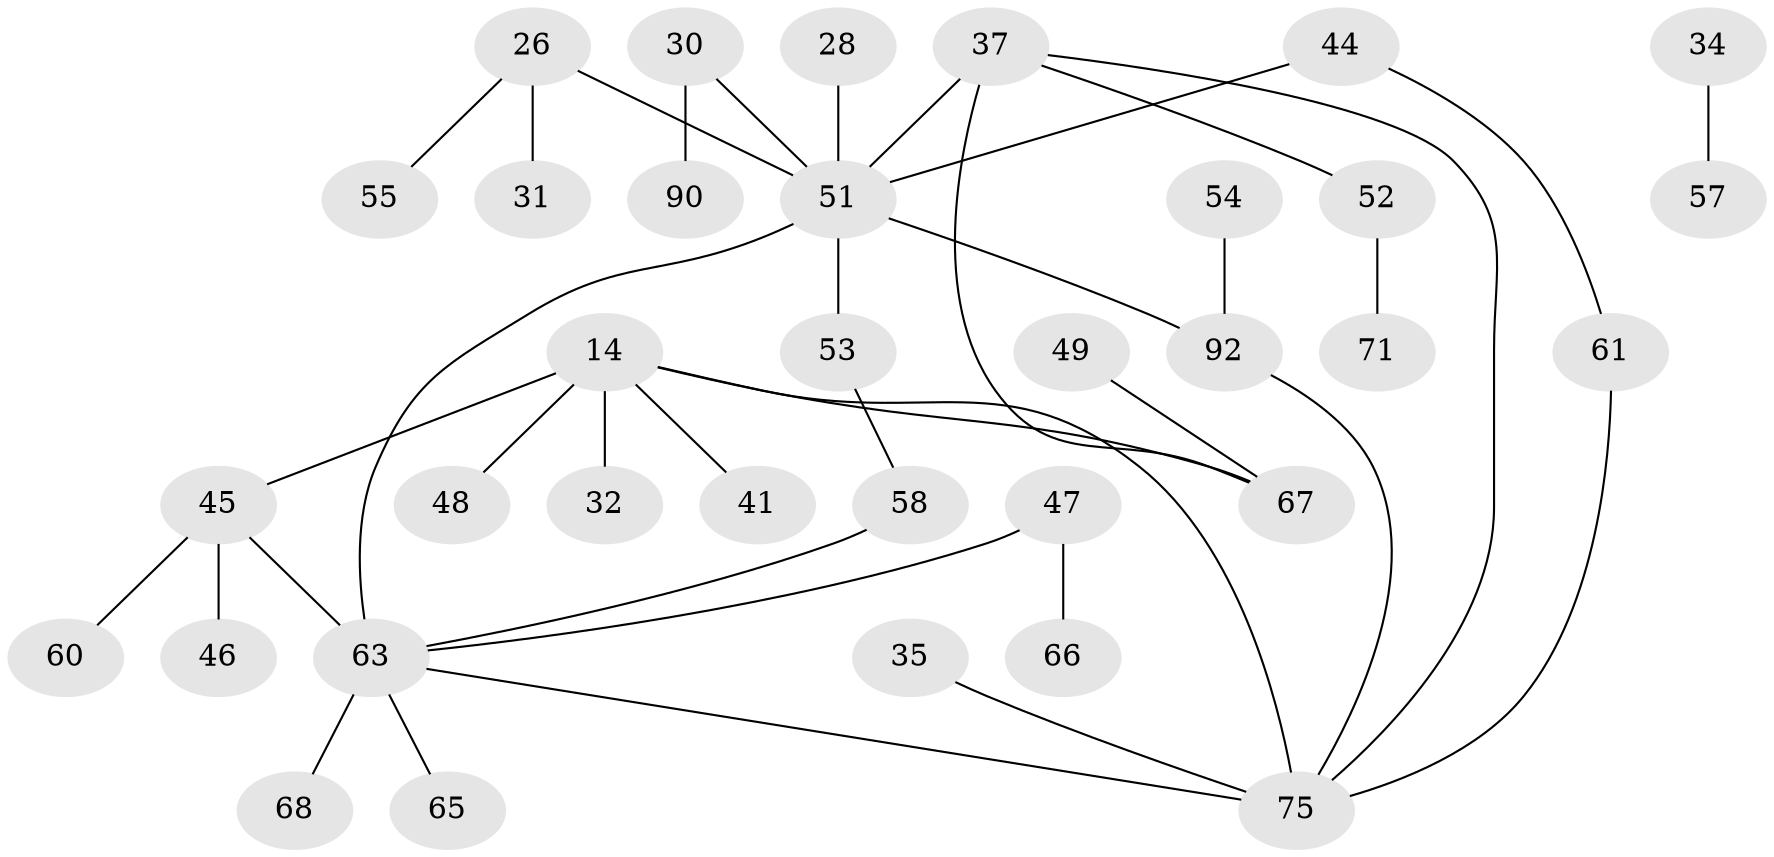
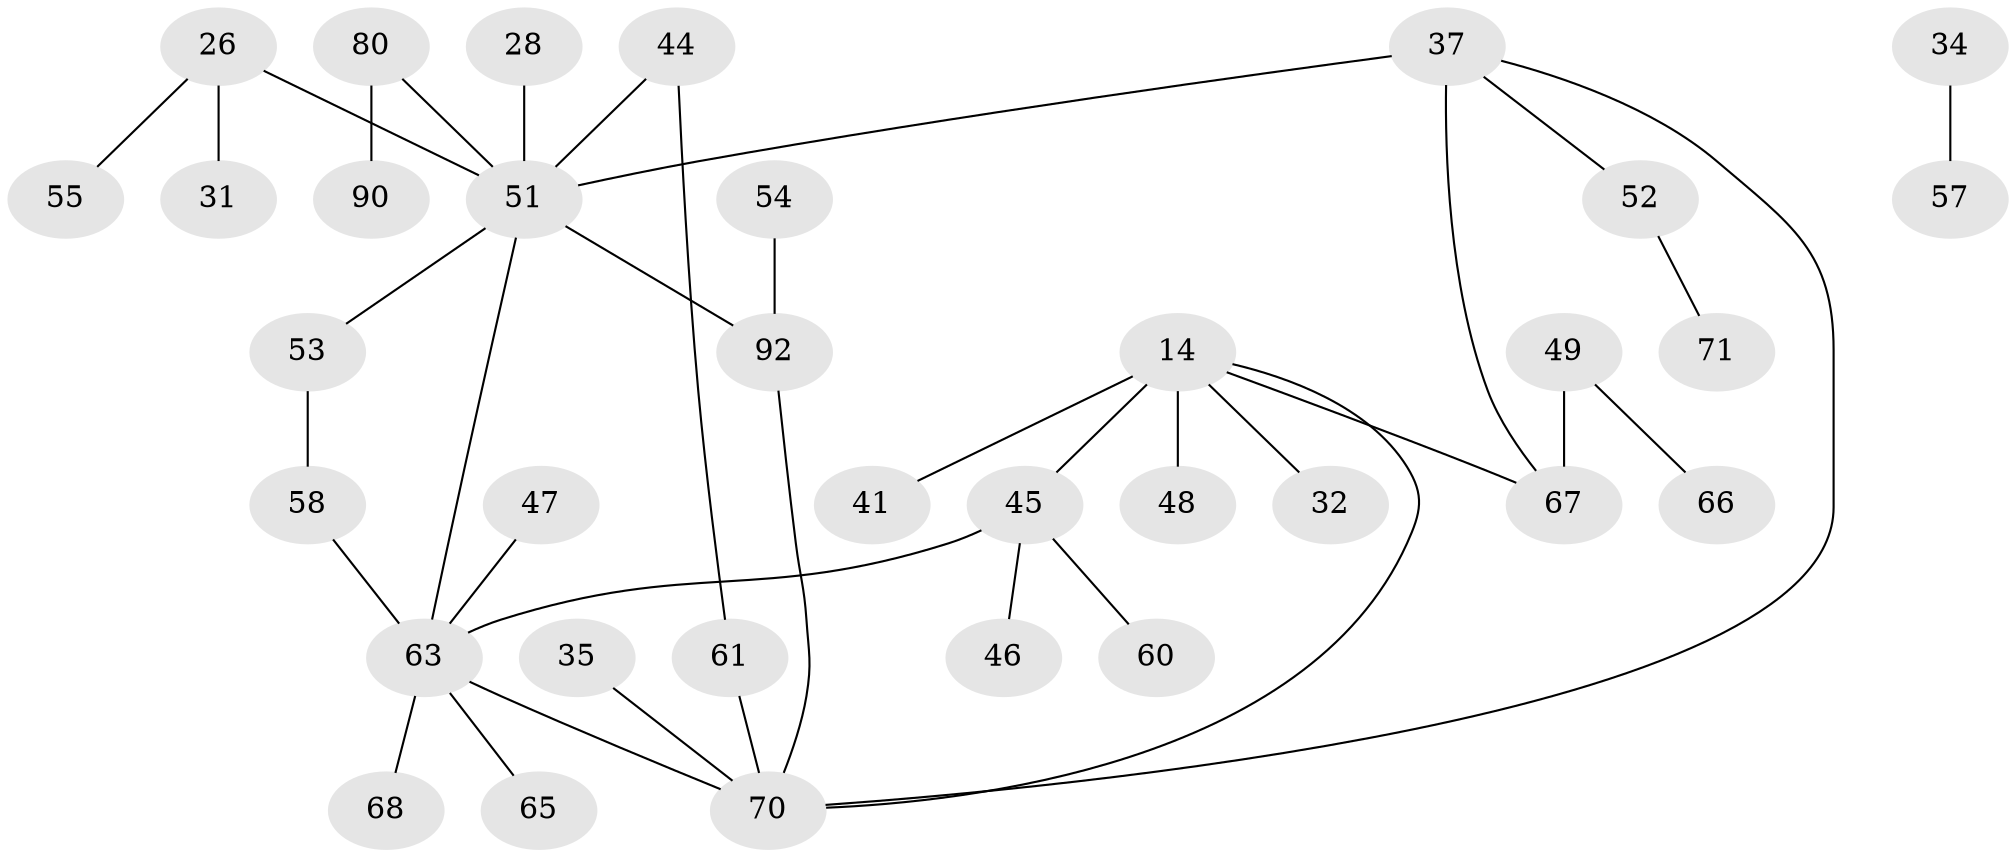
node "30": label "30" -> "80"
edge "47" -- "66": now "49" -- "66"
node "75": label "75" -> "70"
